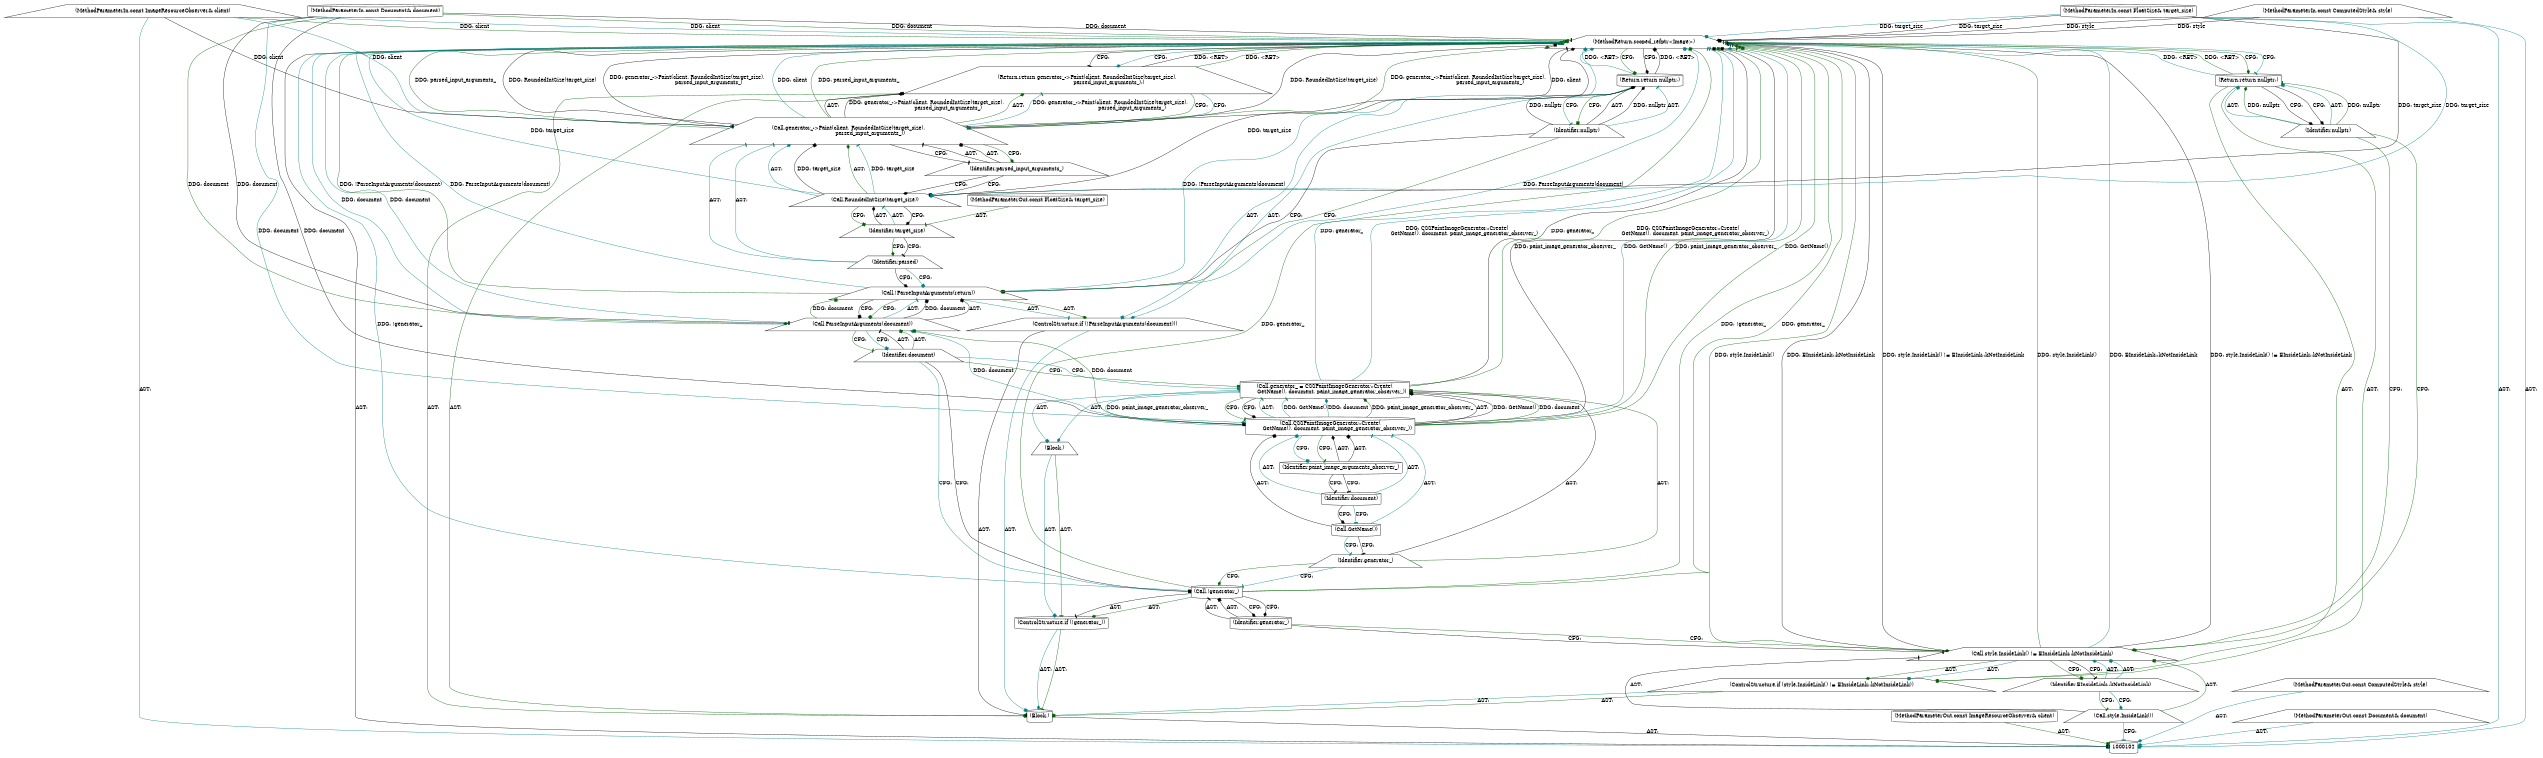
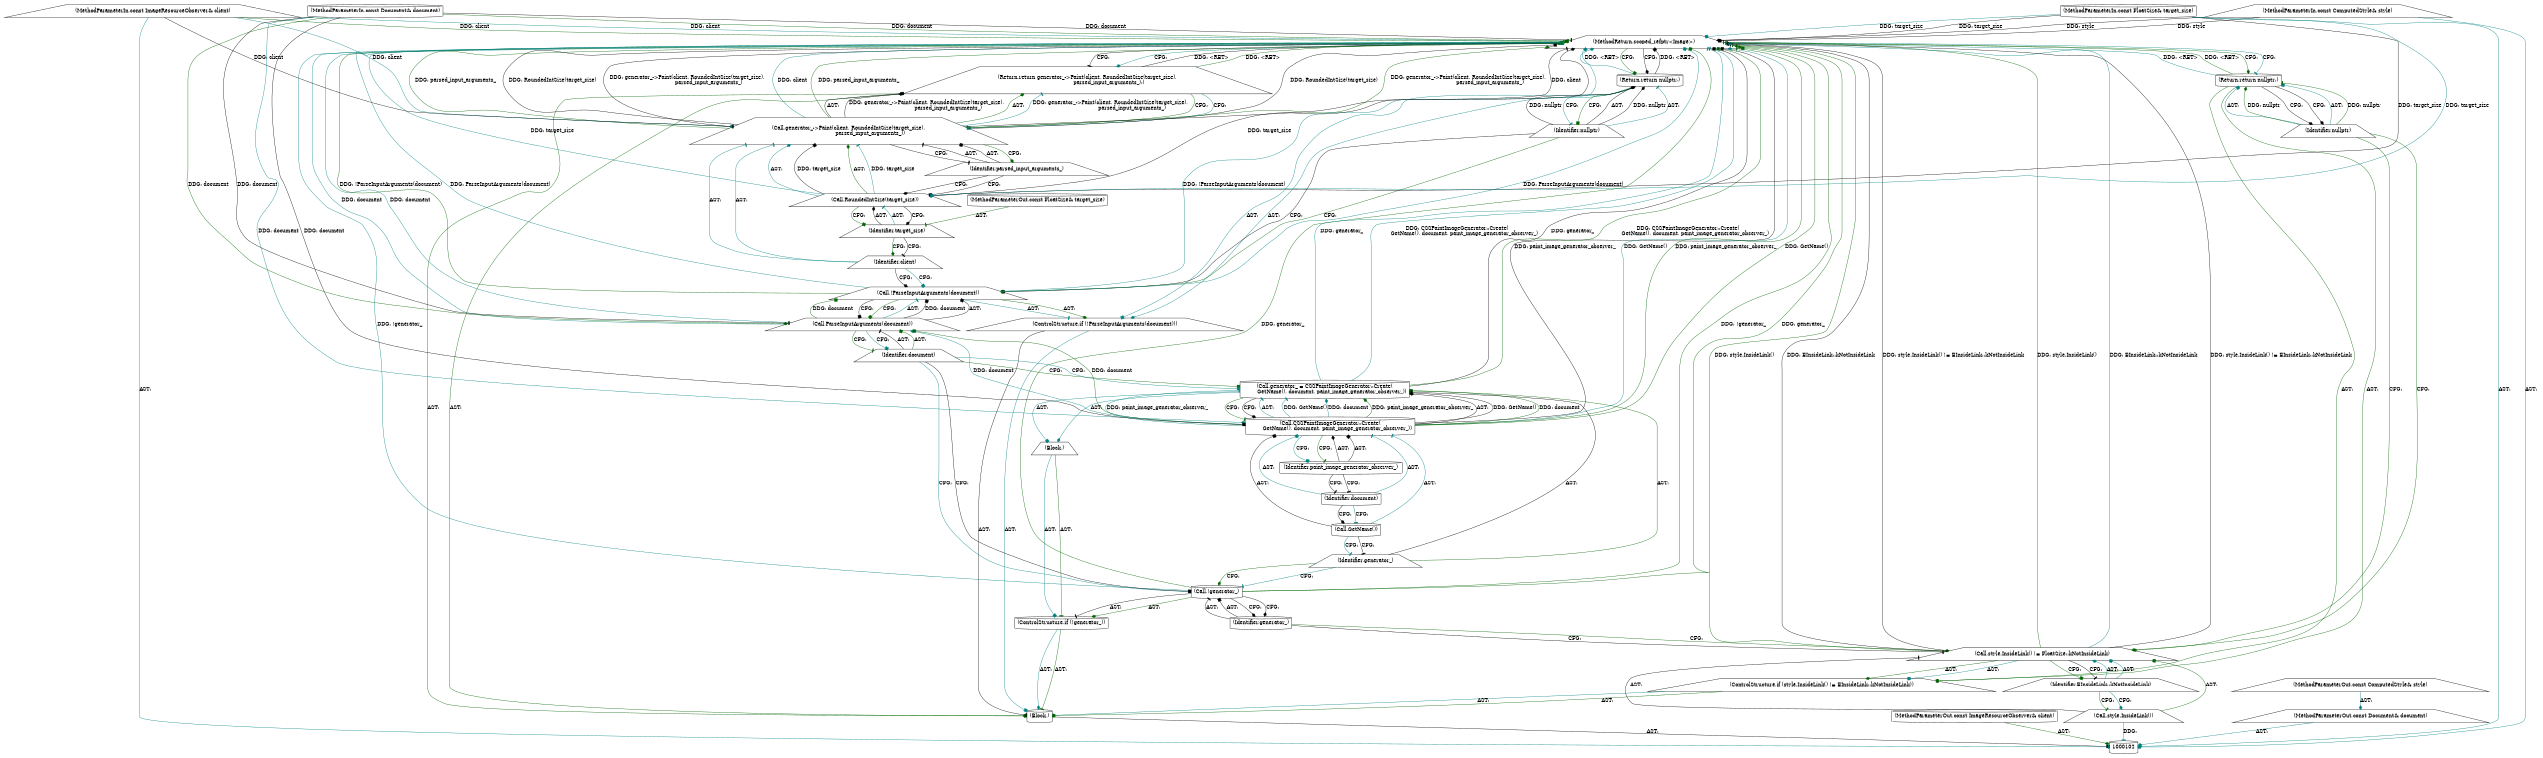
node "(Identifier,parsed)": label "(Identifier,parsed)" -> "(Identifier,client)"
node "(Call,!ParseInputArguments(return))": label "(Call,!ParseInputArguments(return))" -> "(Call,!ParseInputArguments(document))"
node "(Identifier,paint_image_arguments_observer_)": label "(Identifier,paint_image_arguments_observer_)" -> "(Identifier,paint_image_generator_observer_)"
edge "(MethodReturn,scoped_refptr<Image>)" -> "1000102": removed, label "AST:"
node "(Call,style.InsideLink() != EInsideLink::kNotInsideLink)": label "(Call,style.InsideLink() != EInsideLink::kNotInsideLink)" -> "(Call,style.InsideLink() != FloatSize::kNotInsideLink)"
edge "(MethodParameterOut,const ComputedStyle& style)" -> "1000102": now "(MethodParameterOut,const ComputedStyle& style)" -> "(MethodParameterOut,const Document& document)"
edge "(Call,style.InsideLink())" -> "1000102": label "CFG: " -> "DDG: "
edge "(MethodParameterOut,const ImageResourceObserver& client)" -> "1000102": arrowhead box -> diamond
